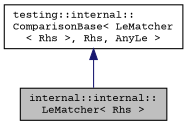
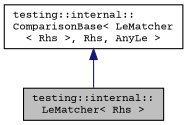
node "internal::internal:: LeMatcher< Rhs >": label "internal::internal:: LeMatcher< Rhs >" -> "testing::internal:: LeMatcher< Rhs >"
